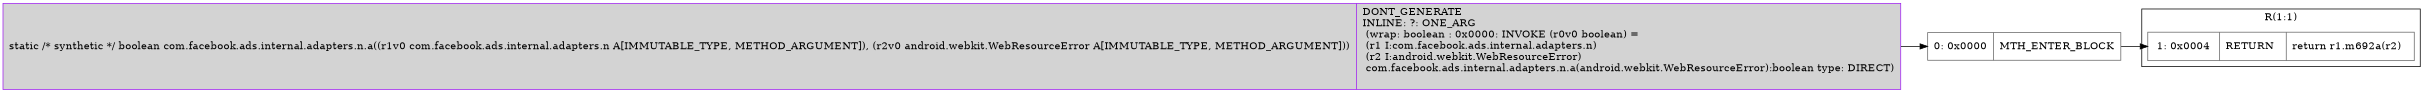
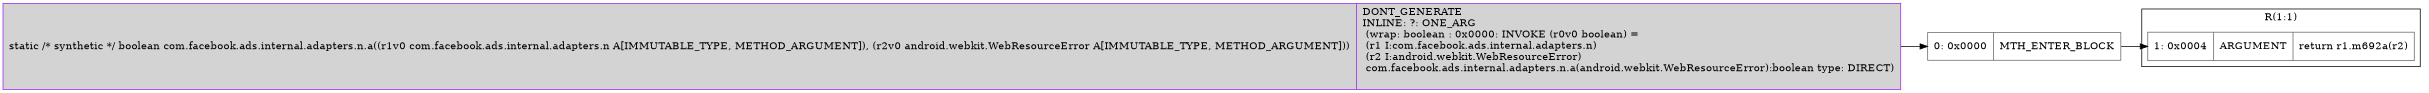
node "1: 0x0004": text "RETURN" -> "ARGUMENT"
